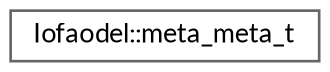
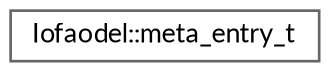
node "Iofaodel::meta_meta_t": label "Iofaodel::meta_meta_t" -> "Iofaodel::meta_entry_t"
